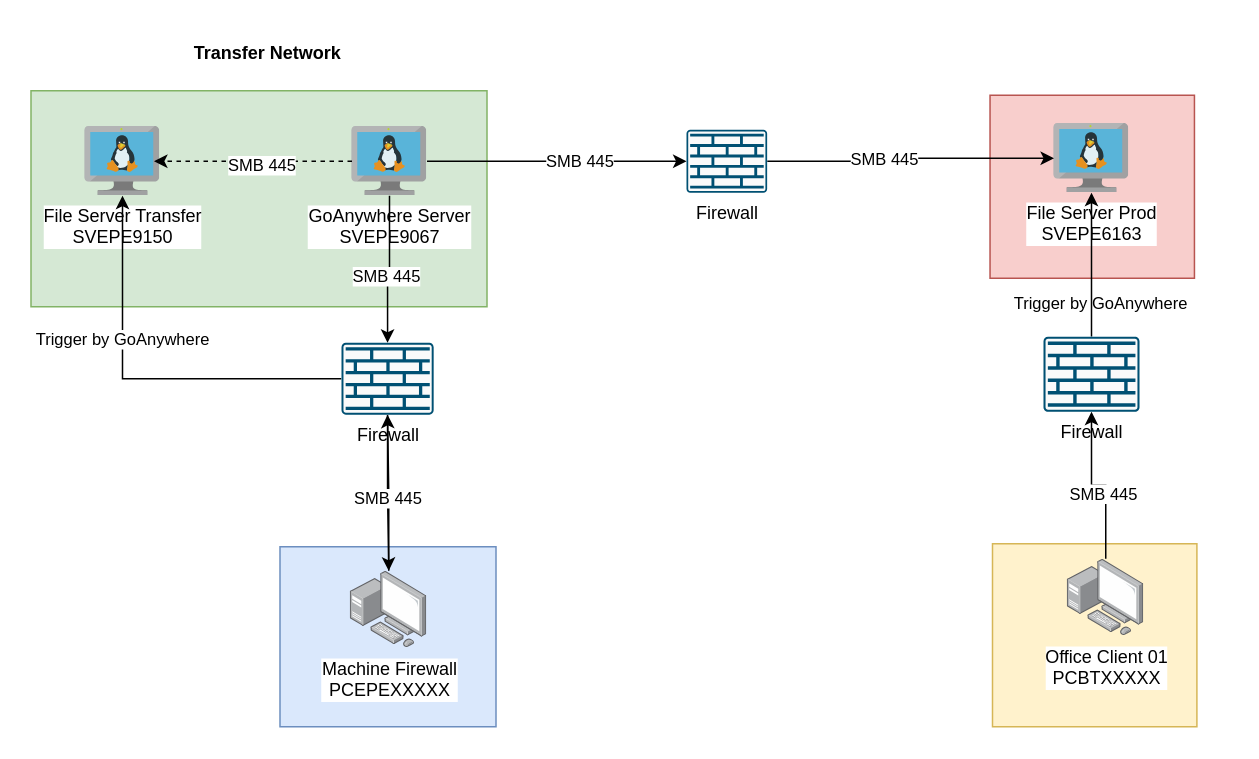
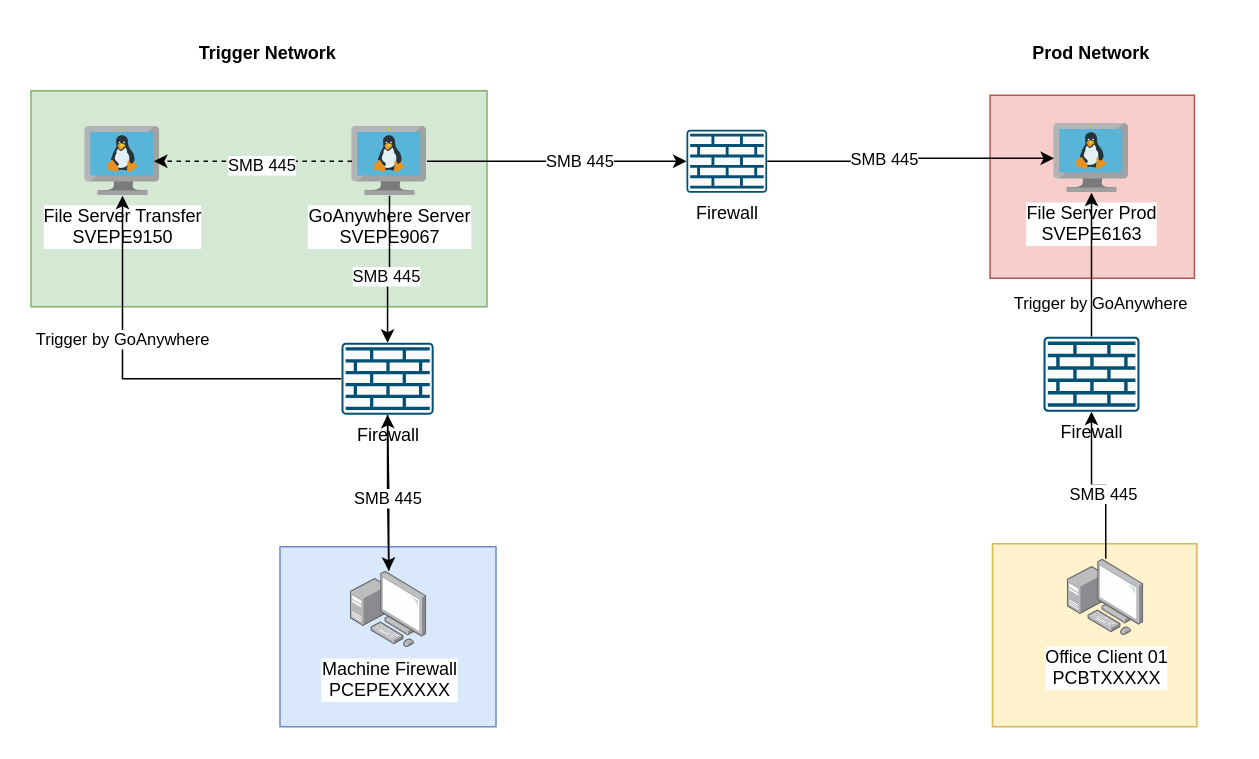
node "Transfer Network": label "Transfer Network" -> "Trigger Network"
node "Prod Network": added
